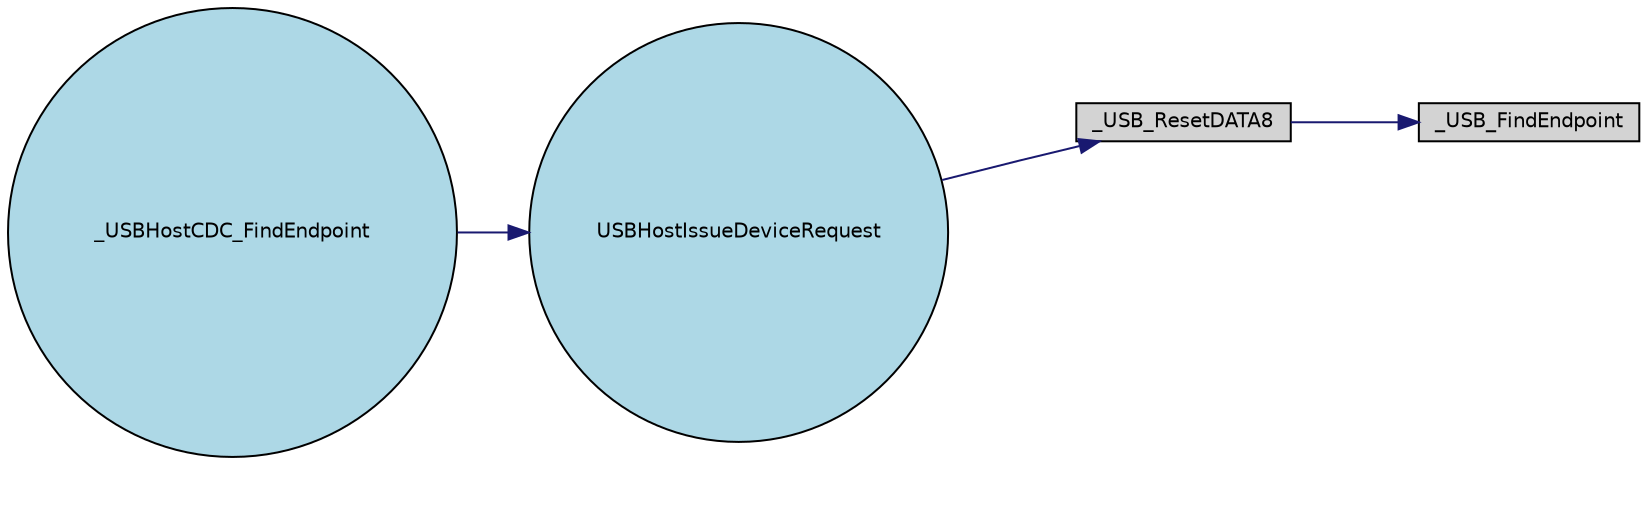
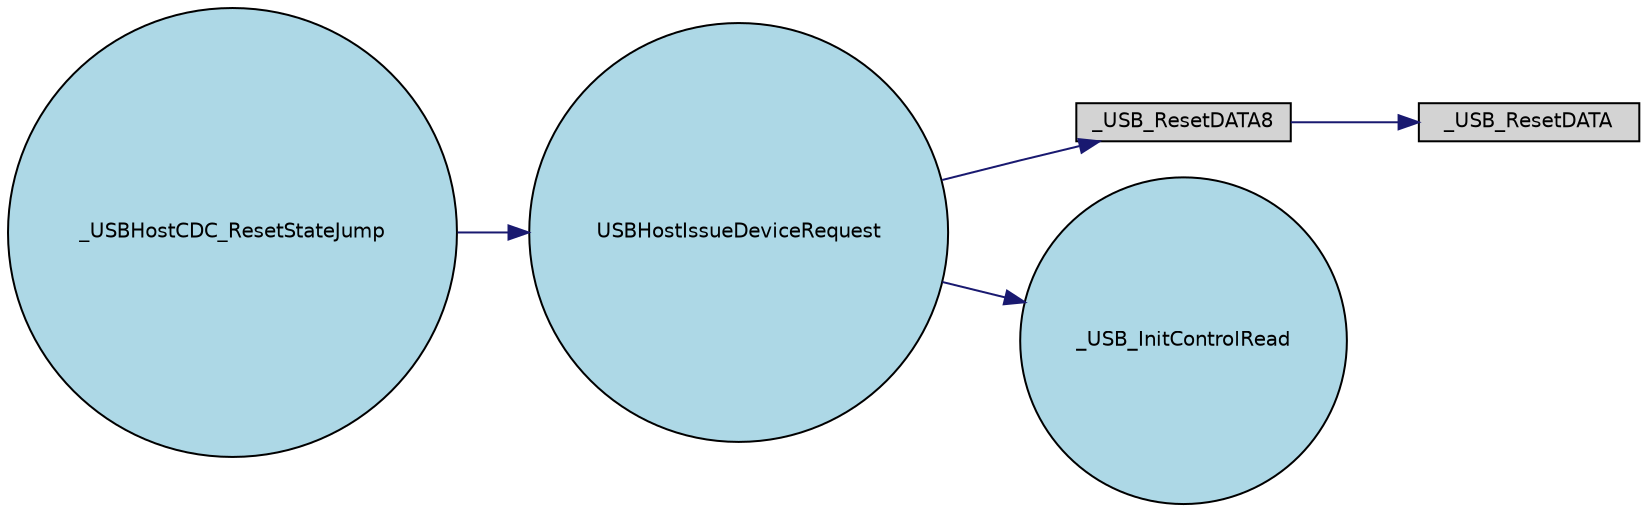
node "_USB_FindEndpoint": label "_USB_FindEndpoint" -> "_USB_ResetDATA"
node "_USBHostCDC_FindEndpoint": label "_USBHostCDC_FindEndpoint" -> "_USBHostCDC_ResetStateJump"
node "_USB_InitControlRead": added
